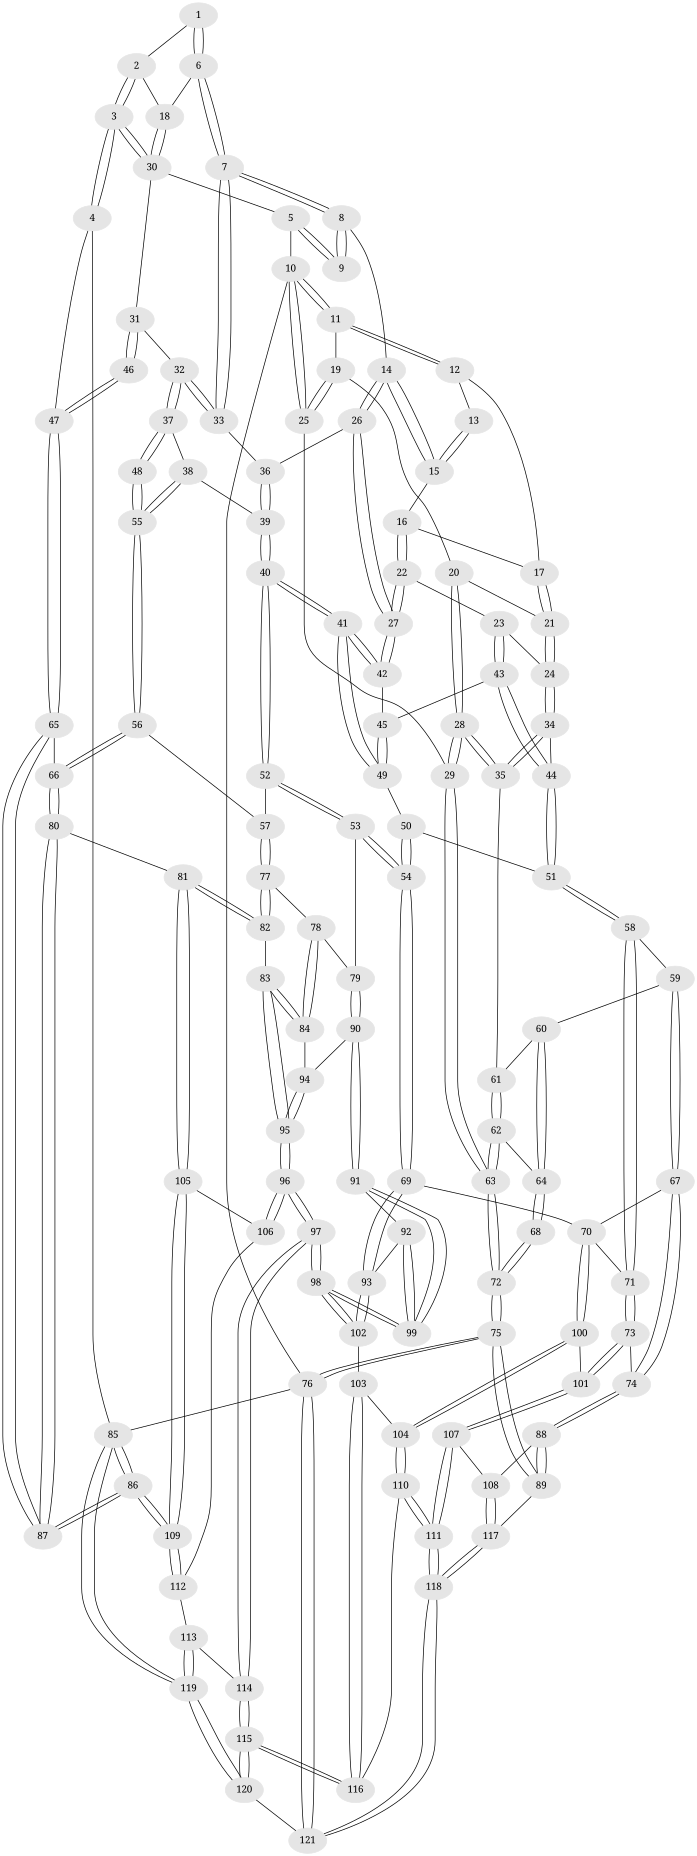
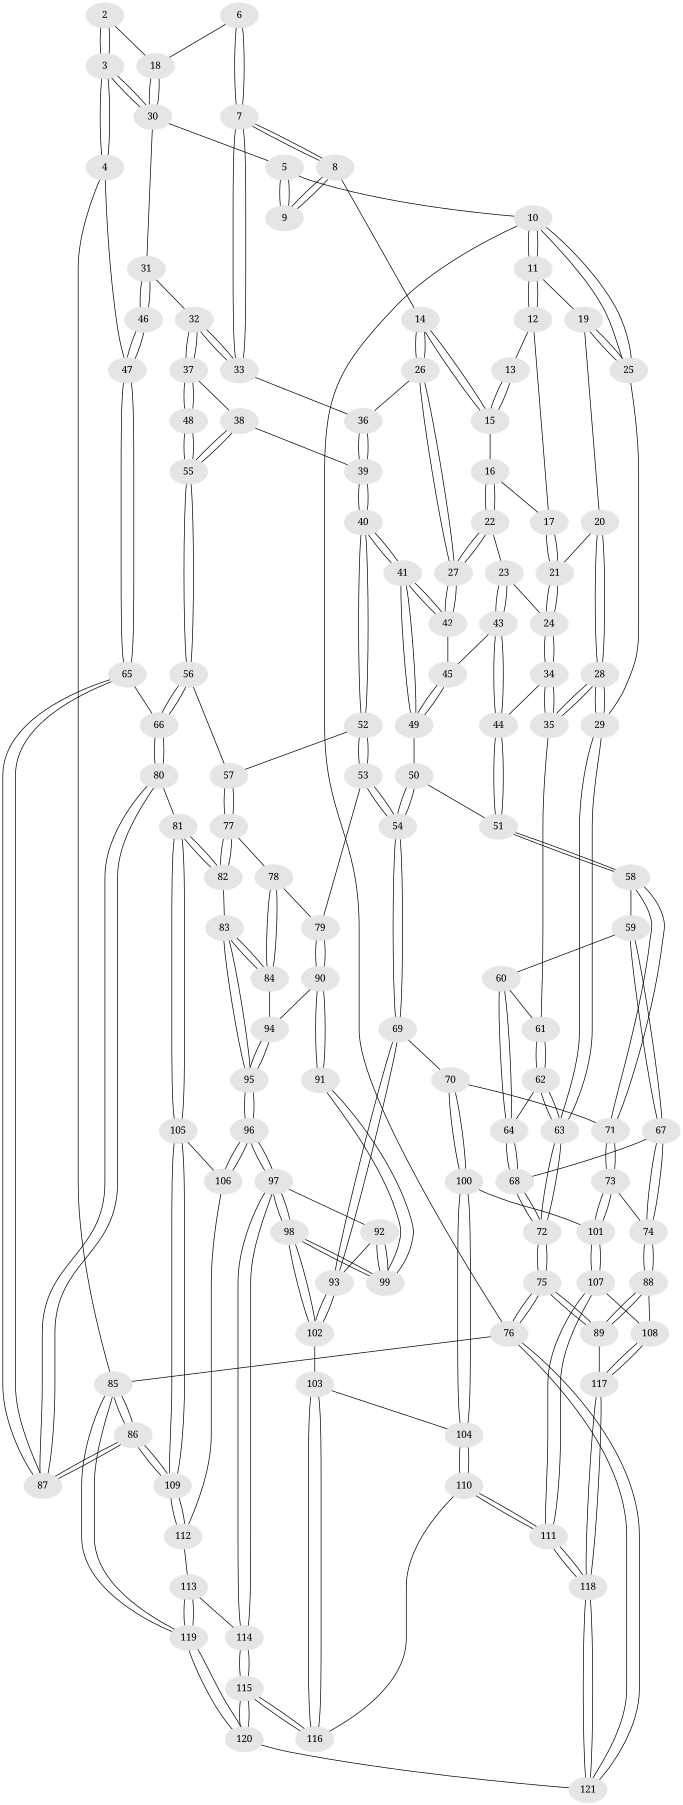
node "1": removed
edge "91" -- "92": now "97" -- "92"
edge "67" -- "70": now "67" -- "68"
